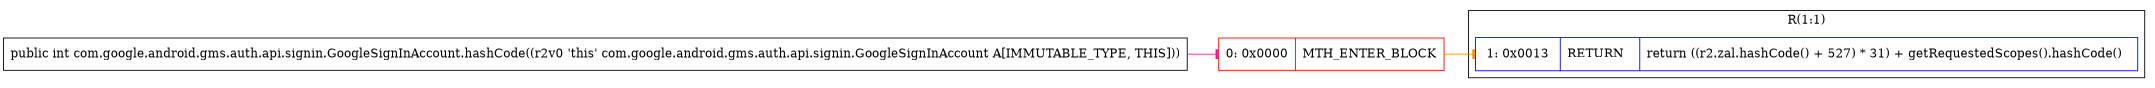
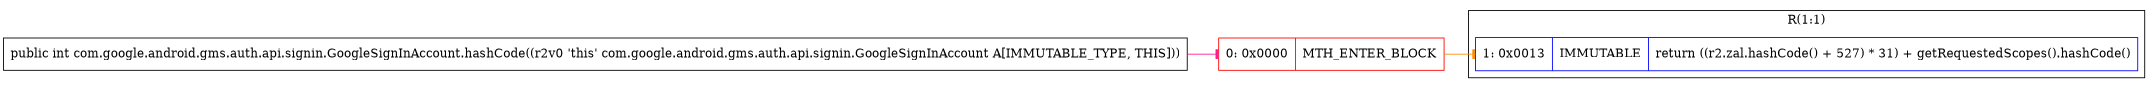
node "1: 0x0013": text "RETURN" -> "IMMUTABLE"
